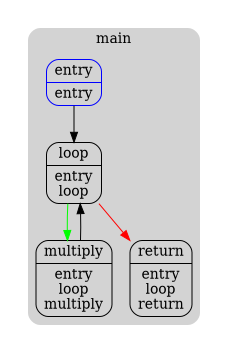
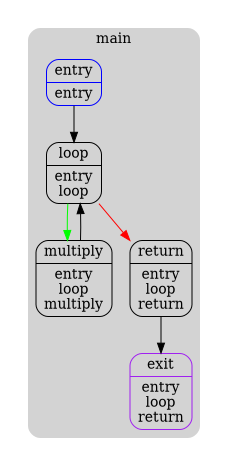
node "exit": added
